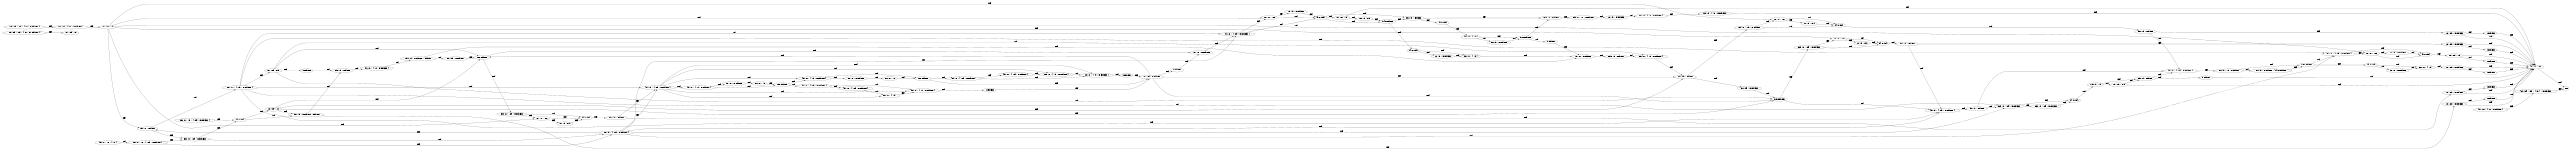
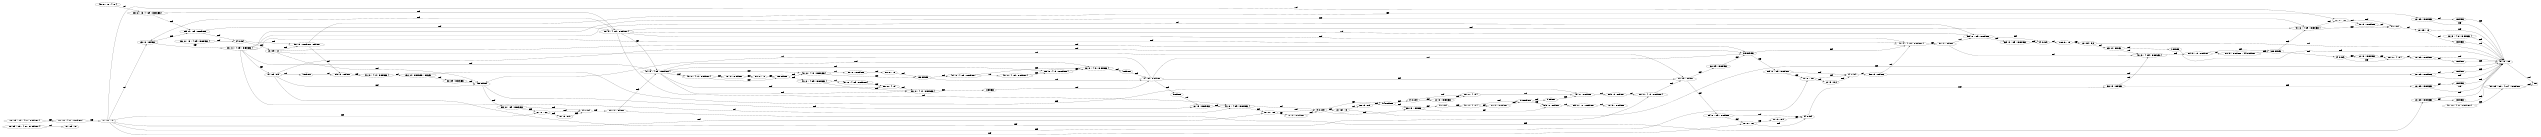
node "str w0 , [ x1 , # address ]": removed
edge "uxtb w0 , w0" -> "cbz w0 , address": removed, label "DFG"
